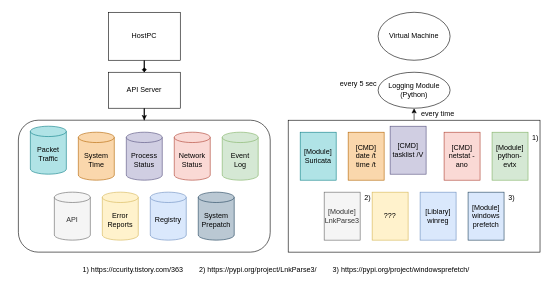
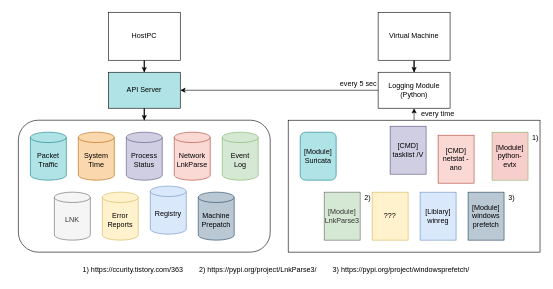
node "Virtual Machine": shape ellipse -> rectangle
edge "HostPC" -> "API Server": arrowhead diamond -> classic
edge "Virtual Machine" -> "Logging Module (Python)": added
node "API Server": fillcolor #ffffff -> #b0e3e6
edge "Logging Module (Python)" -> "API Server": added
node "Logging Module (Python)": shape ellipse -> rectangle
node "Packet Traffic": moved (48, 150) -> (48, 156)
node "[Module] Suricata": shape rectangle -> rounded rectangle
node "[CMD] date /t time /t": removed
node "[CMD] netstat -ano": moved (462, 156) -> (456, 159)
node "[Module] python-evtx": fillcolor #d5e8d4 -> #f8cecc
node "Network Status": label "Network Status" -> "Network LnkParse"
node "Registry": moved (168, 216) -> (168, 210)
node "[Module] LnkParse3": fillcolor #f5f5f5 -> #d5e8d4
node "[Module] windows prefetch": fillcolor #dae8fc -> #bac8d3
node "API": label "API" -> "LNK"
node "System Prepatch": label "System Prepatch" -> "Machine Prepatch"
